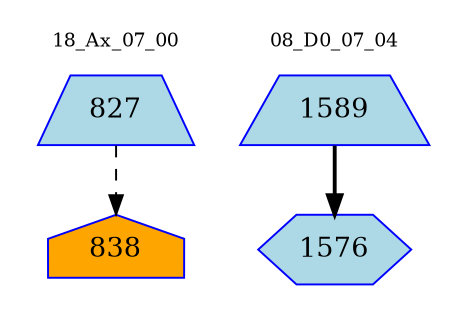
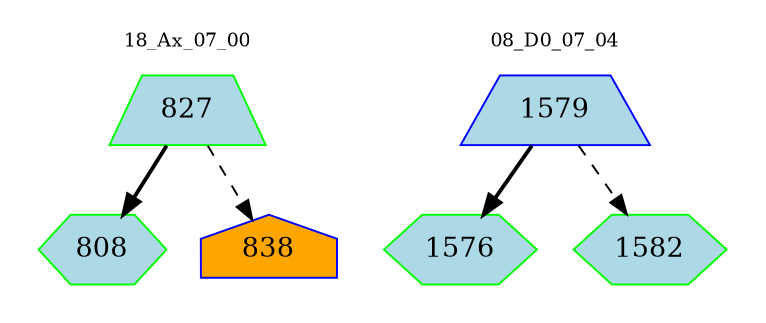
node "827": color blue -> green
node "1589": label "1589" -> "1579"
node "808": added
node "1576": color blue -> green
node "1582": added
